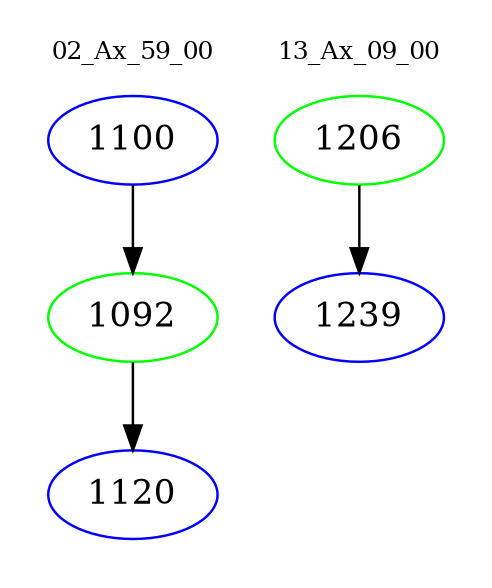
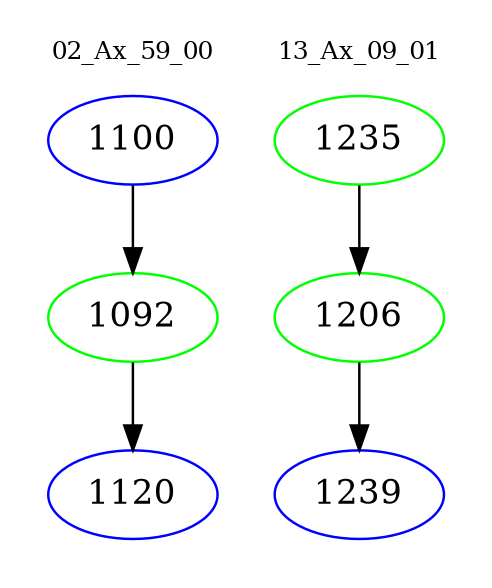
cluster "13_Ax_09_00": label "13_Ax_09_00" -> "13_Ax_09_01"
node "1235": added
